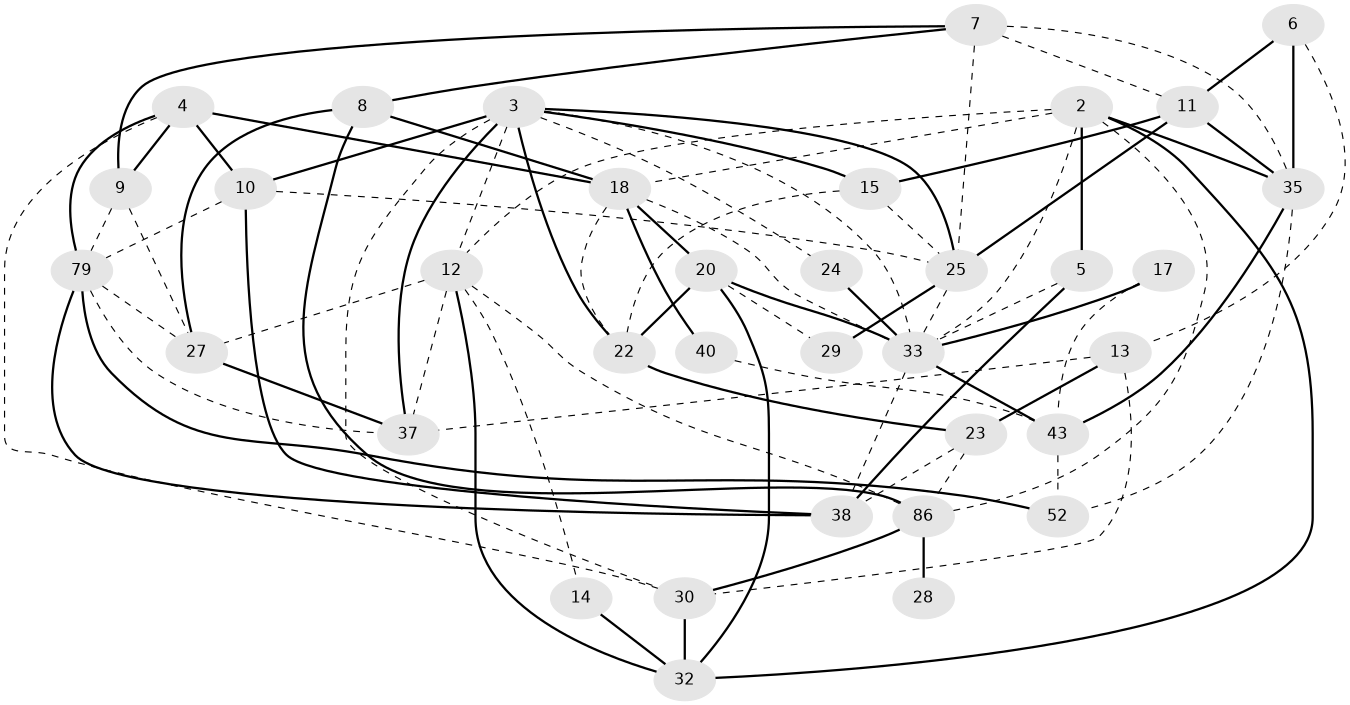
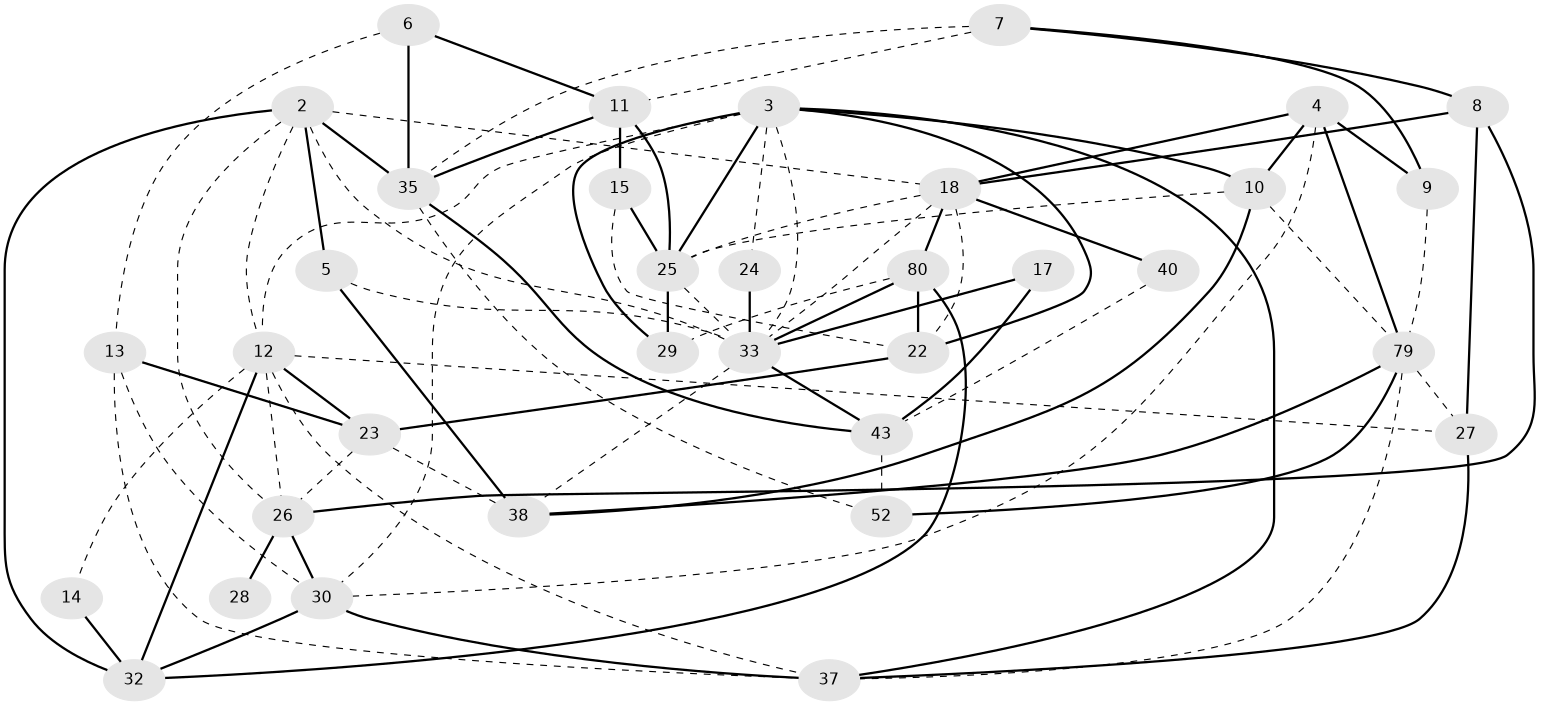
edge "3" -- "15": now "3" -- "29"
edge "7" -- "25": now "18" -- "25"
edge "15" -- "25": style dashed -> bold
edge "9" -- "27": removed
node "20": label "20" -> "80"
edge "17" -- "43": style dashed -> bold
edge "12" -- "23": added
node "86": label "86" -> "26"
edge "30" -- "37": added
